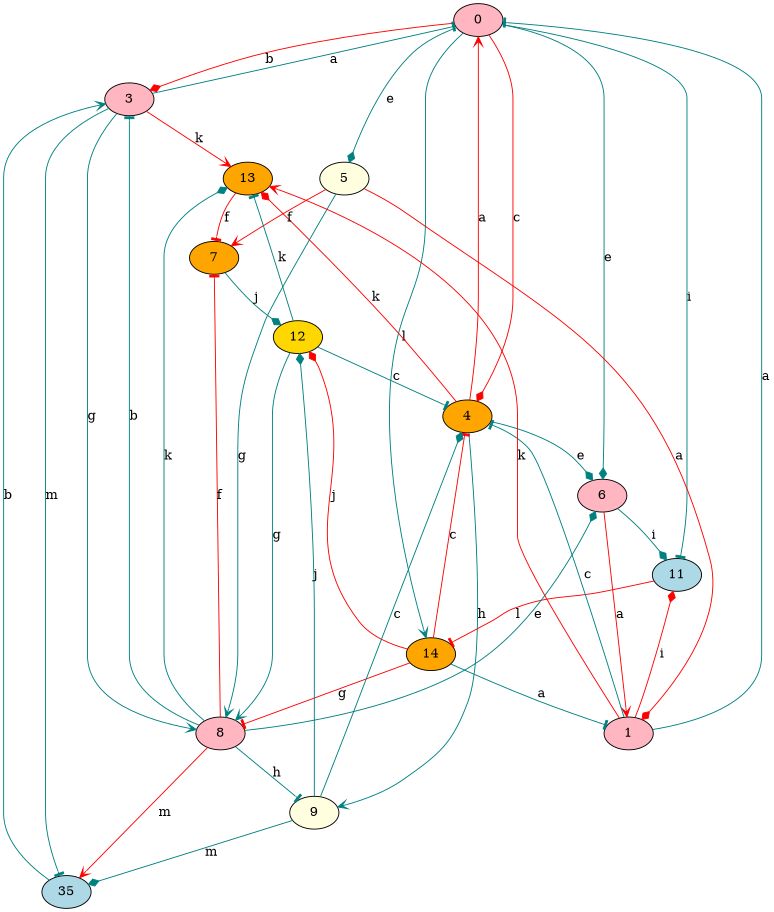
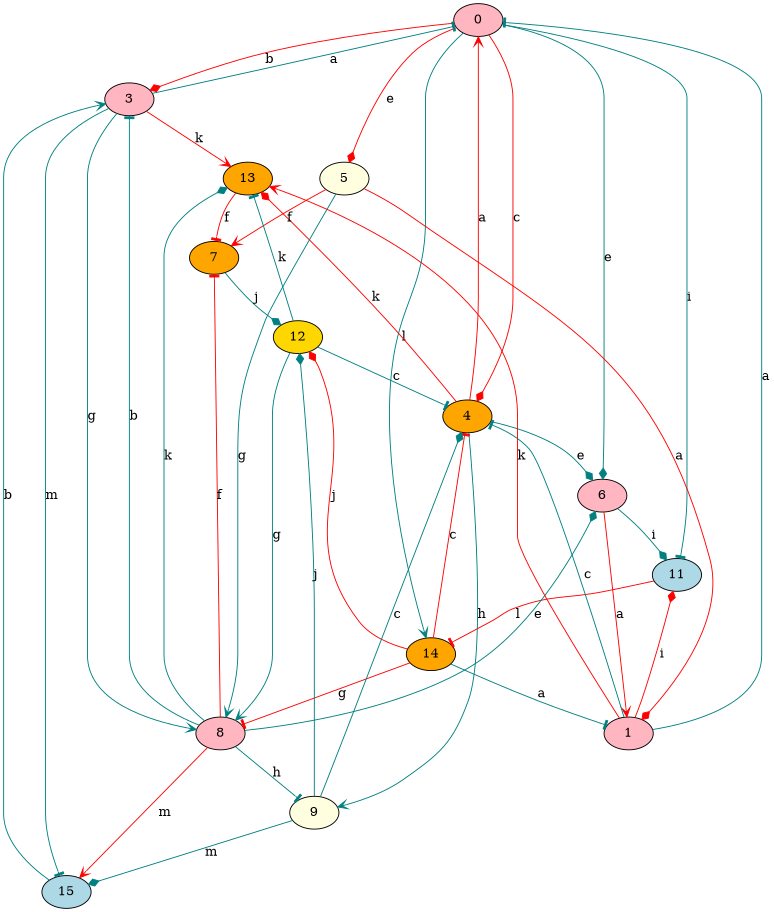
edge "0" -> "5": color teal -> red
node "35": label "35" -> "15"
